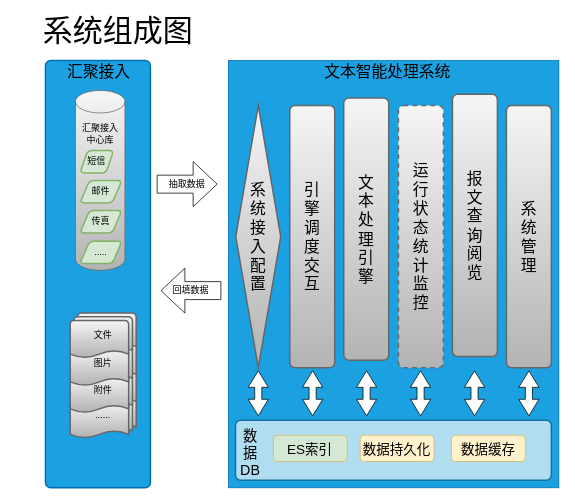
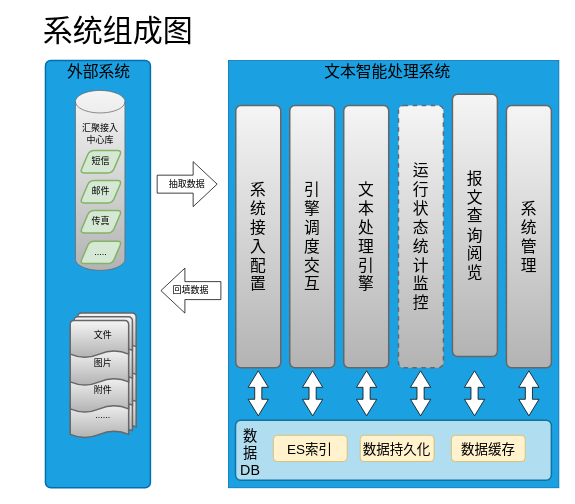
node "汇聚接入": label "汇聚接入" -> "外部系统"
node "短信": size 34x23 -> 42x23
node "文 本 处 理 引 擎": moved (366, 229) -> (366, 237)
node "系 统 接 入 配 置": shape diamond -> rounded rectangle
node "ES索引": fillcolor #d5e8d4 -> #fff2cc
